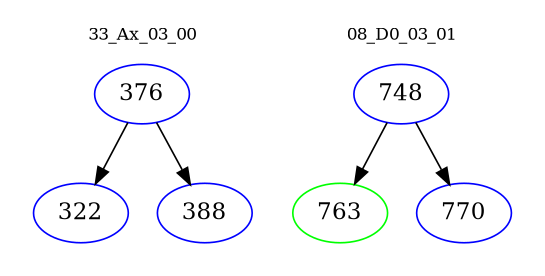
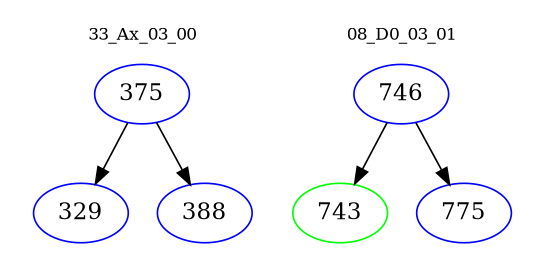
node "376": label "376" -> "375"
node "748": label "748" -> "746"
node "322": label "322" -> "329"
node "763": label "763" -> "743"
node "770": label "770" -> "775"
